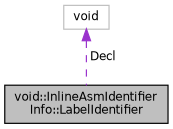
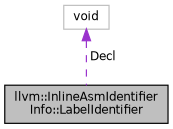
node "void::InlineAsmIdentifier Info::LabelIdentifier": label "void::InlineAsmIdentifier Info::LabelIdentifier" -> "llvm::InlineAsmIdentifier Info::LabelIdentifier"
